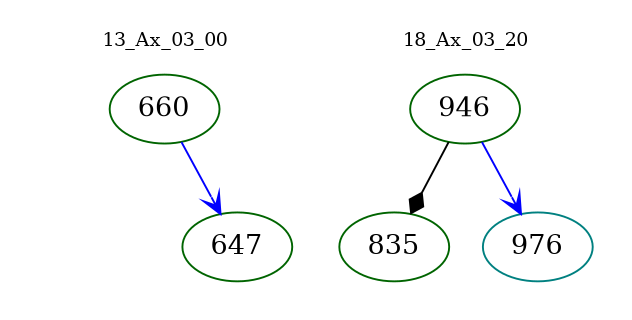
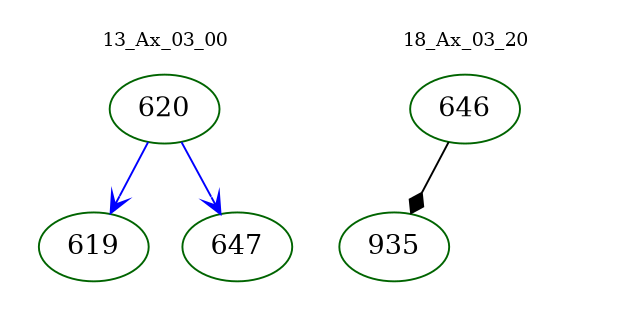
node "660": label "660" -> "620"
node "946": label "946" -> "646"
node "619": added
node "835": label "835" -> "935"
node "976": removed
